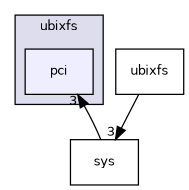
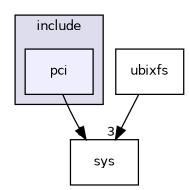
cluster "ubixfs": label "ubixfs" -> "include"
edge "sys" -> "pci": reversed
